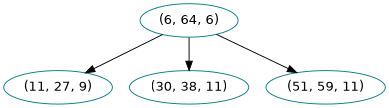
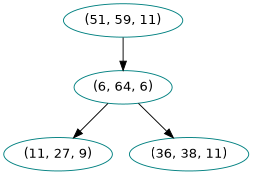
edge "(6, 64, 6)" -> "(51, 59, 11)": reversed
node "(30, 38, 11)": label "(30, 38, 11)" -> "(36, 38, 11)"
